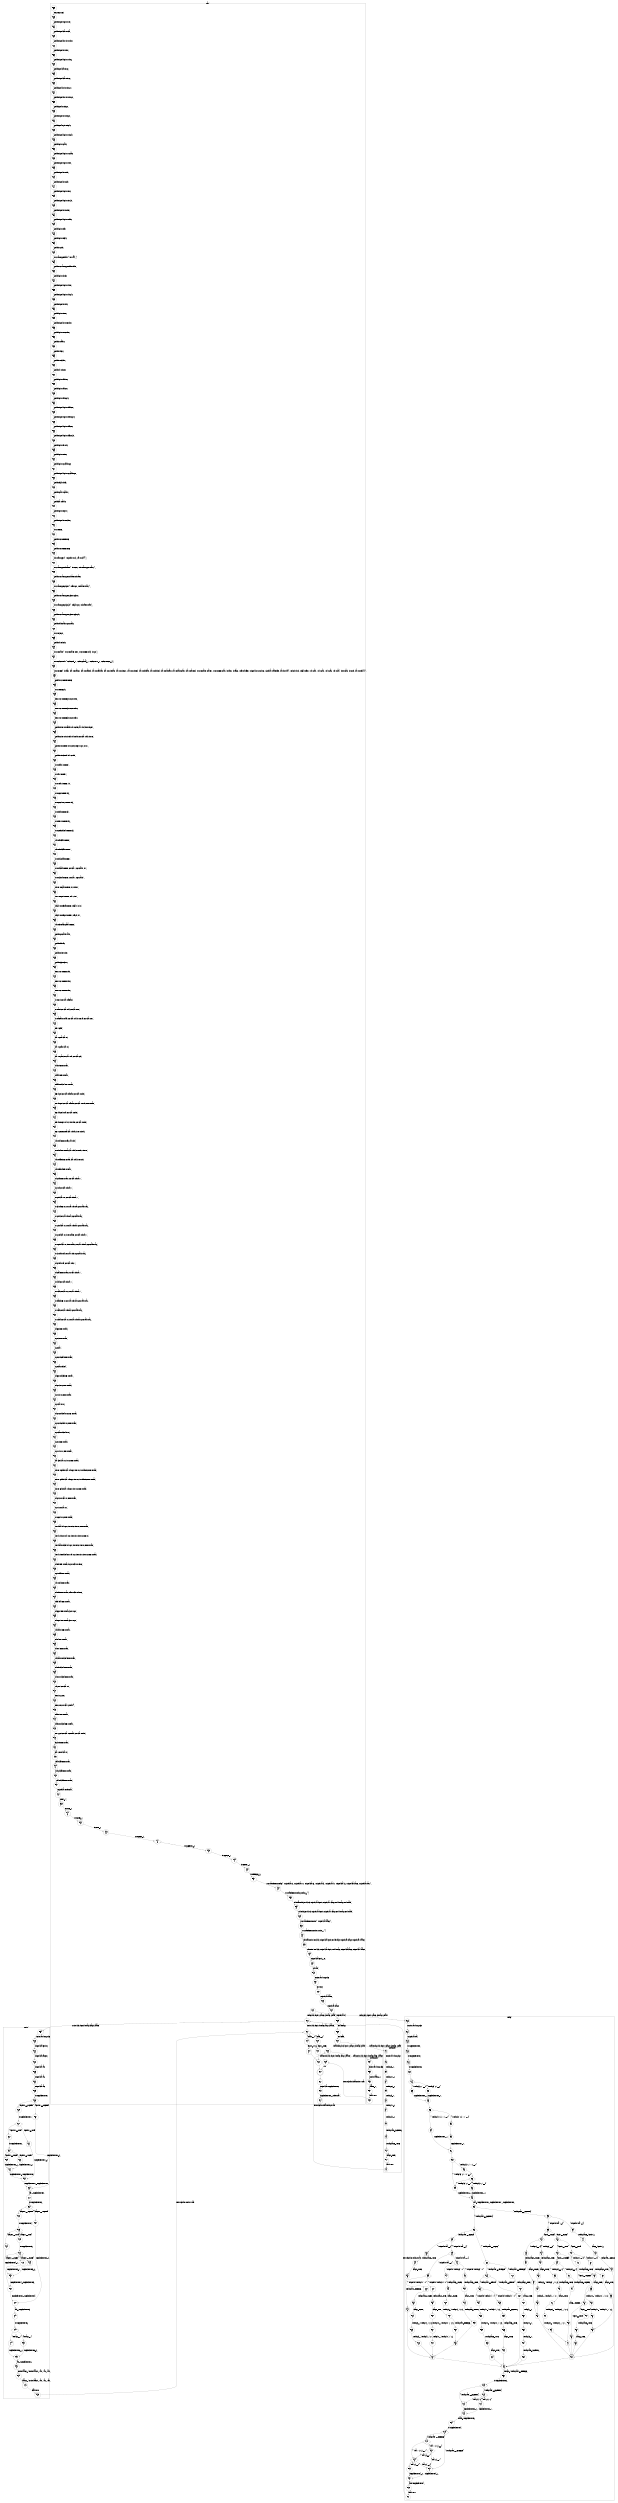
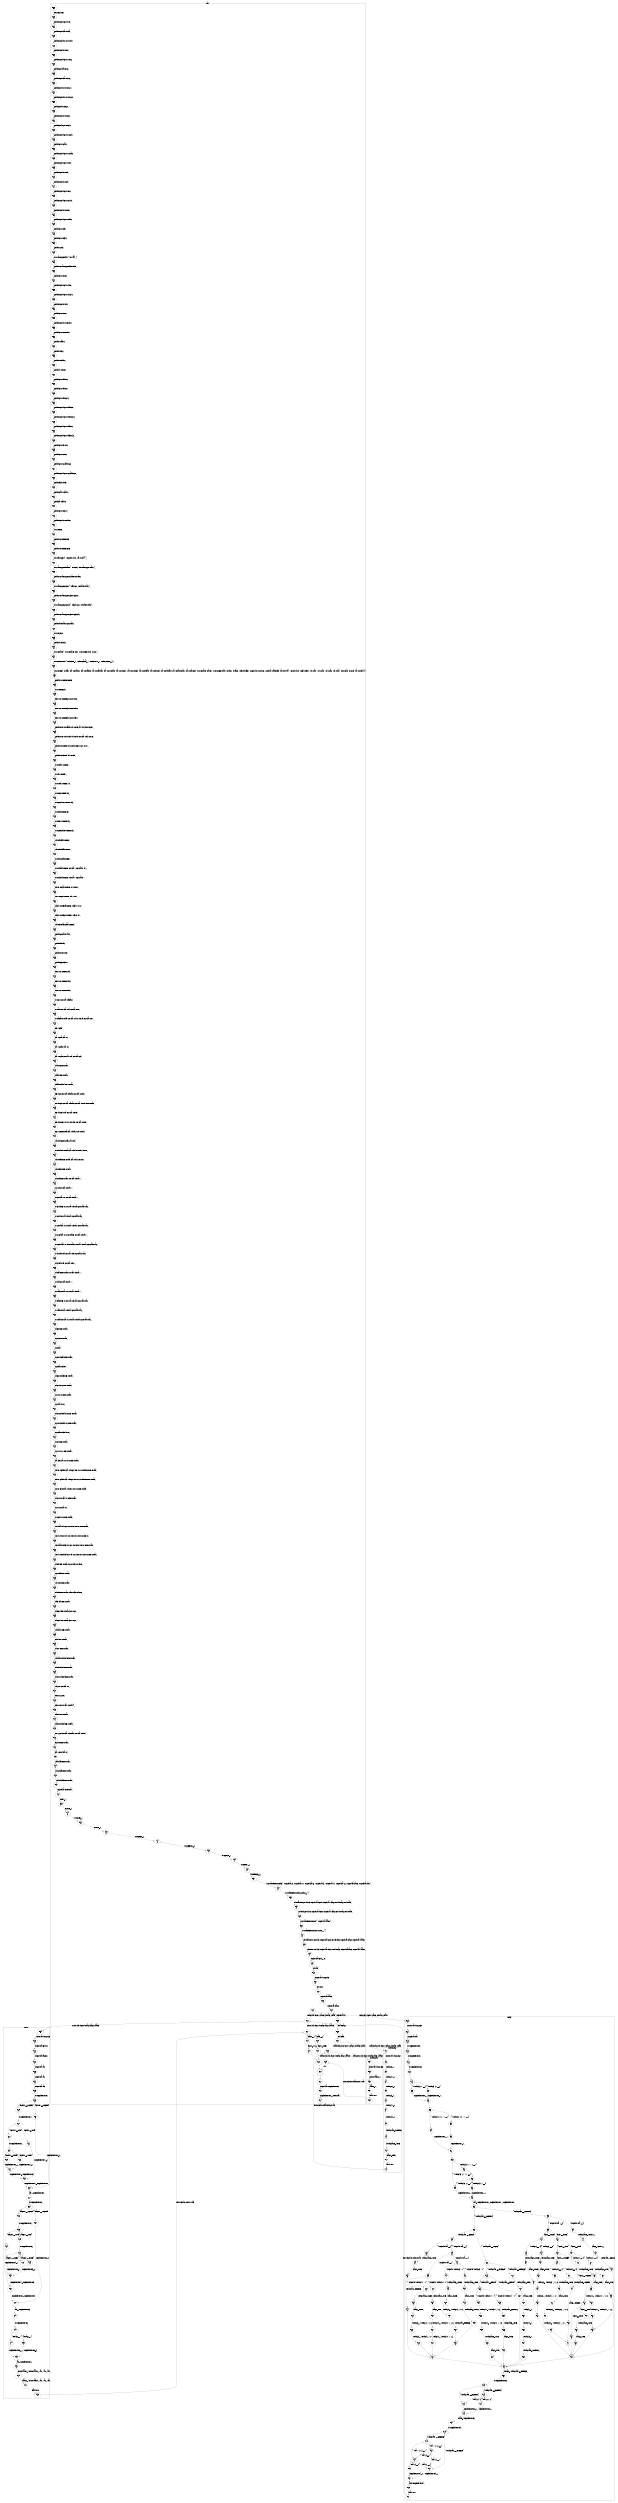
cluster "initial_initial()": label "initial_initial()" -> "initial_vending()"
